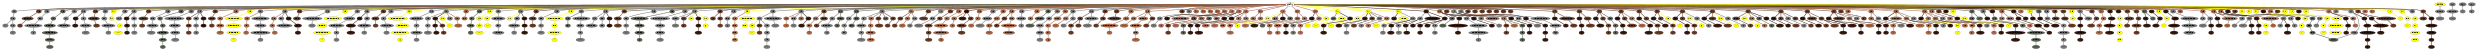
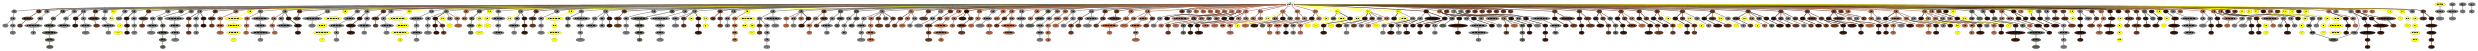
edge "67:0" -- "64:1": removed
